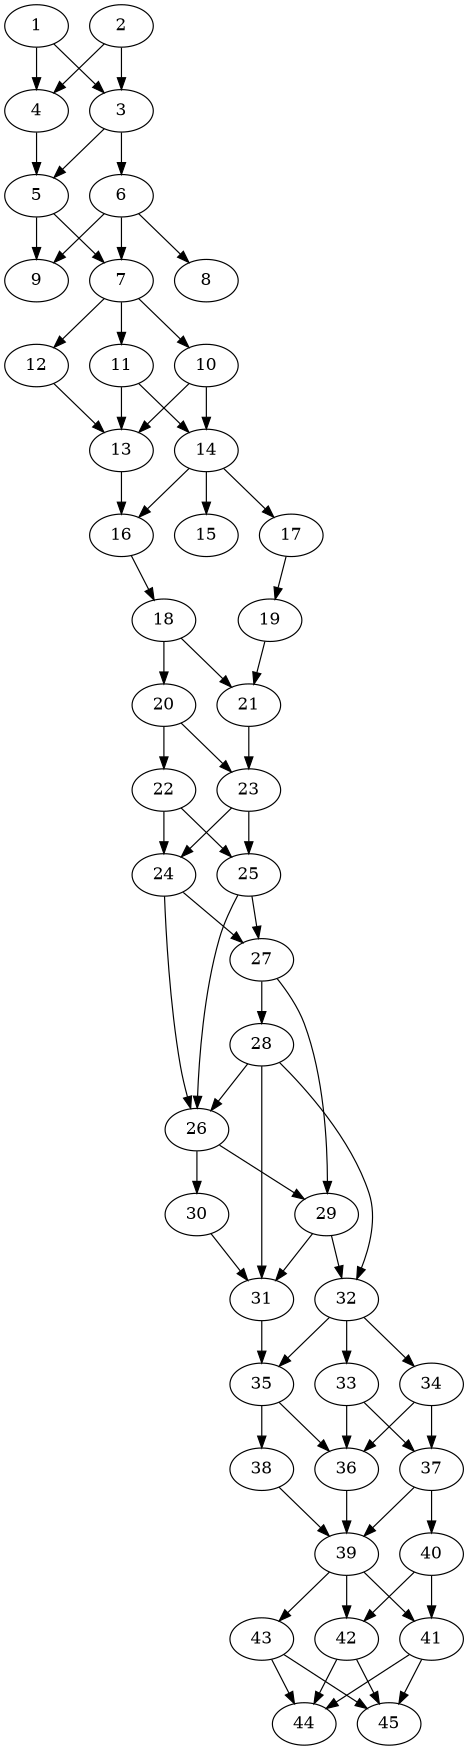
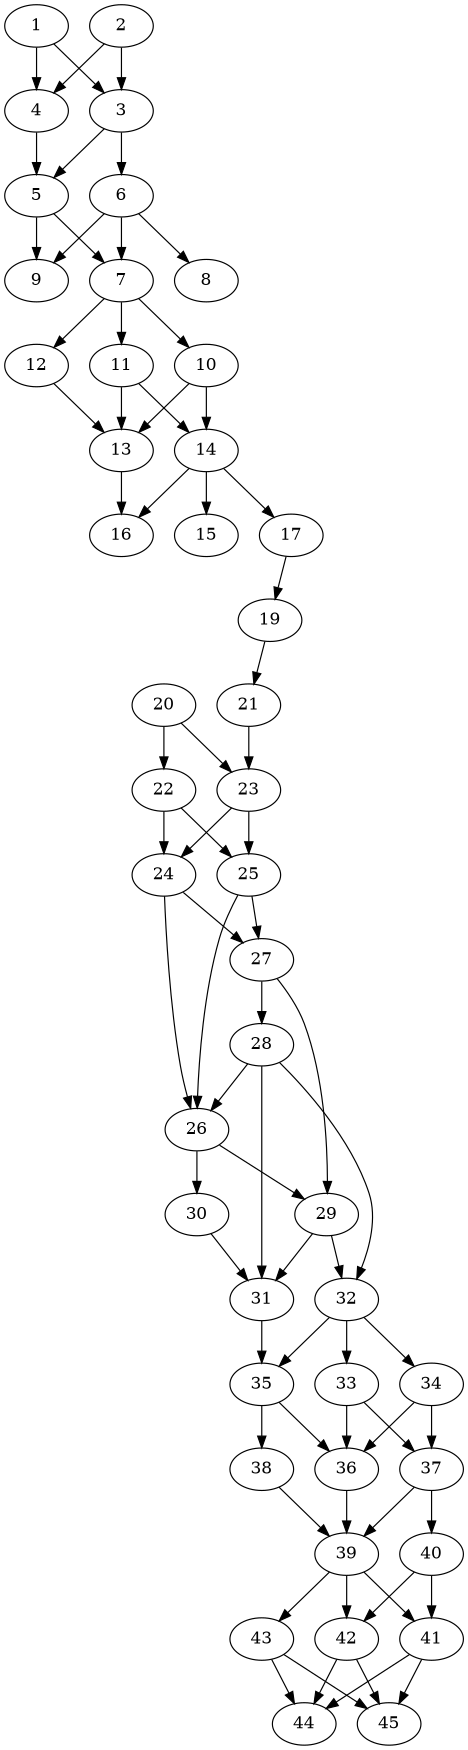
node "18": removed
